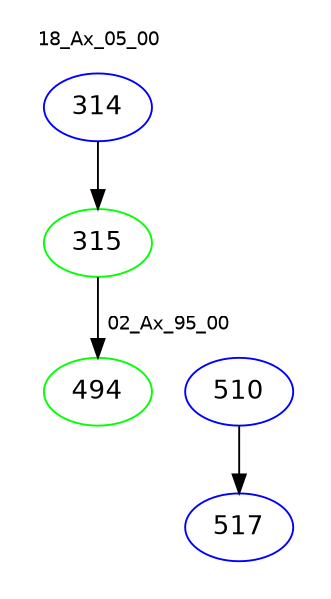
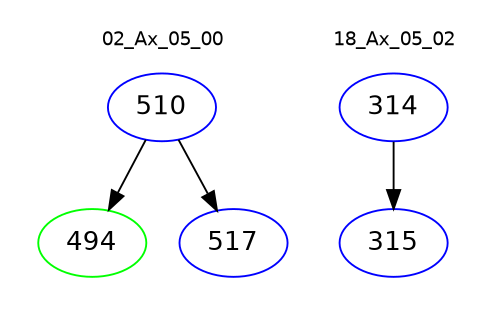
cluster "18_Ax_05_00": label "18_Ax_05_00" -> "18_Ax_05_02"
node "315": color green -> blue
edge "315" -> "494": now "510" -> "494"
cluster "02_Ax_95_00": label "02_Ax_95_00" -> "02_Ax_05_00"
